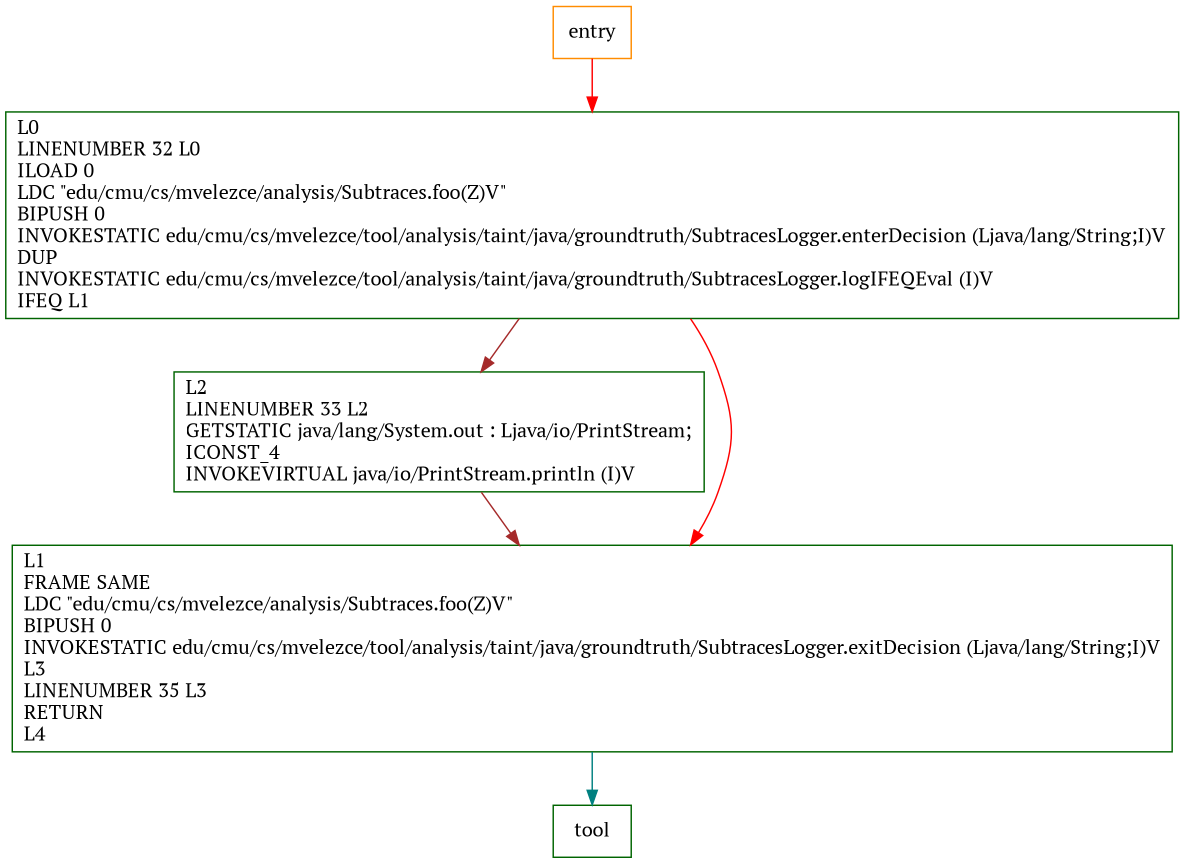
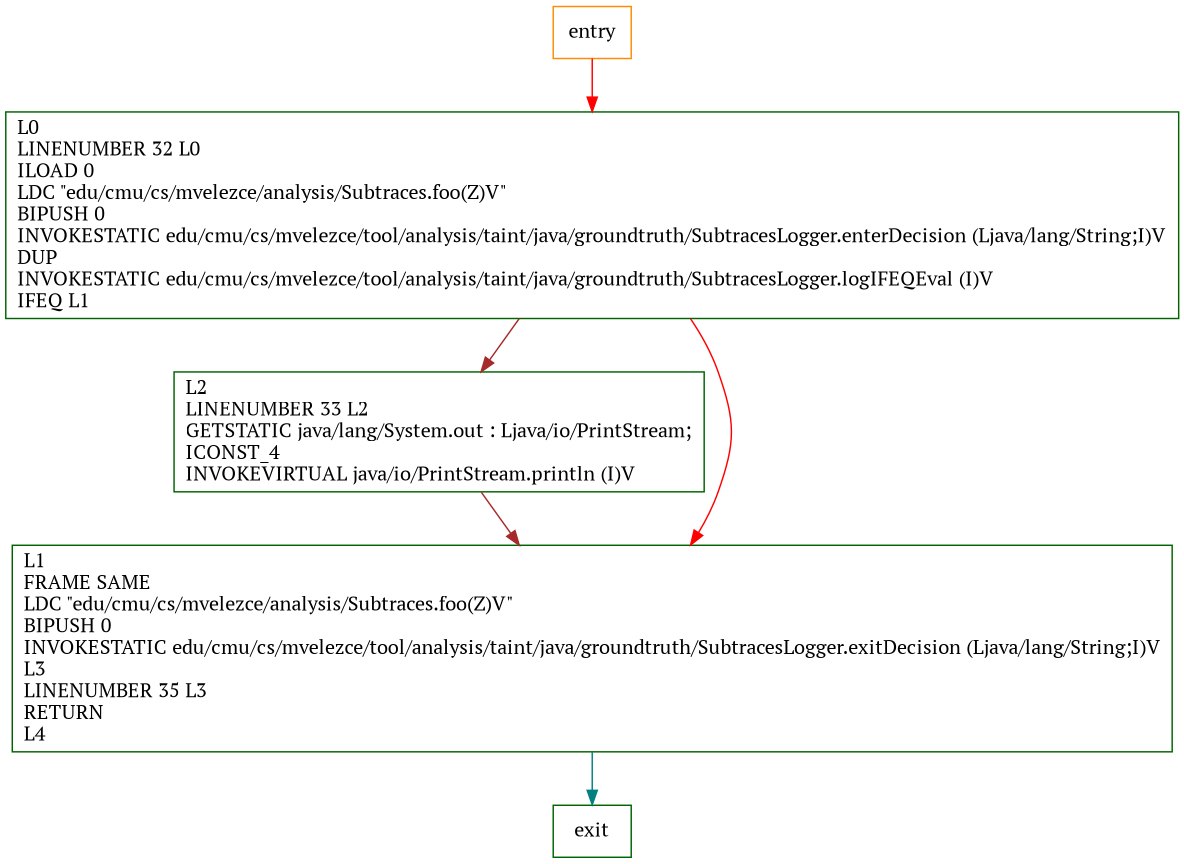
node "tool": label "tool" -> "exit"
